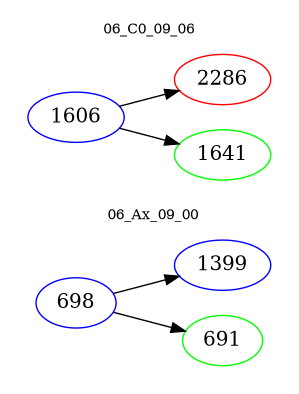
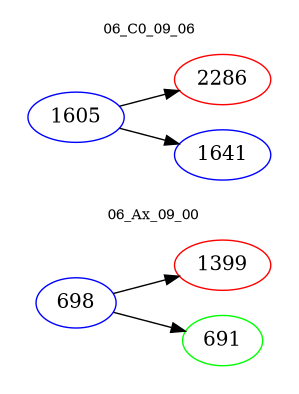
node "1606": label "1606" -> "1605"
node "1641": color green -> blue
node "1399": color blue -> red
